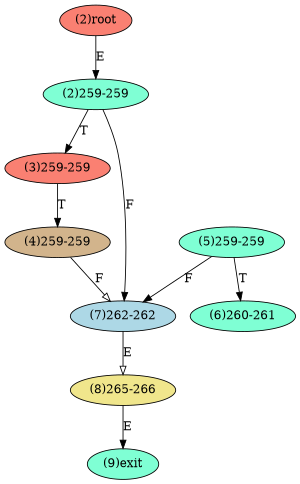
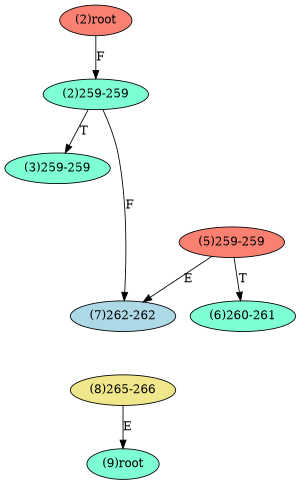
edge "(2)root" -> "(2)259-259": label "E" -> "F"
node "(3)259-259": fillcolor salmon -> aquamarine
node "(4)259-259": removed
node "(5)259-259": fillcolor aquamarine -> salmon
edge "(5)259-259" -> "(7)262-262": label "F" -> "E"
edge "(7)262-262" -> "(8)265-266": removed, label "E"
node "(9)exit": label "(9)exit" -> "(9)root"
